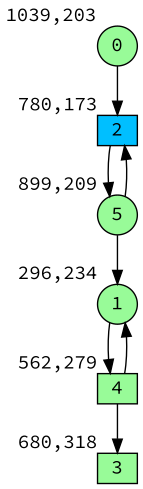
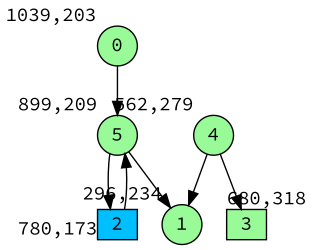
edge "0 1039,203" -> "2 780,173": now "0 1039,203" -> "5 899,209"
edge "1 296,234" -> "4 562,279": removed
node "4 562,279": shape box -> circle
